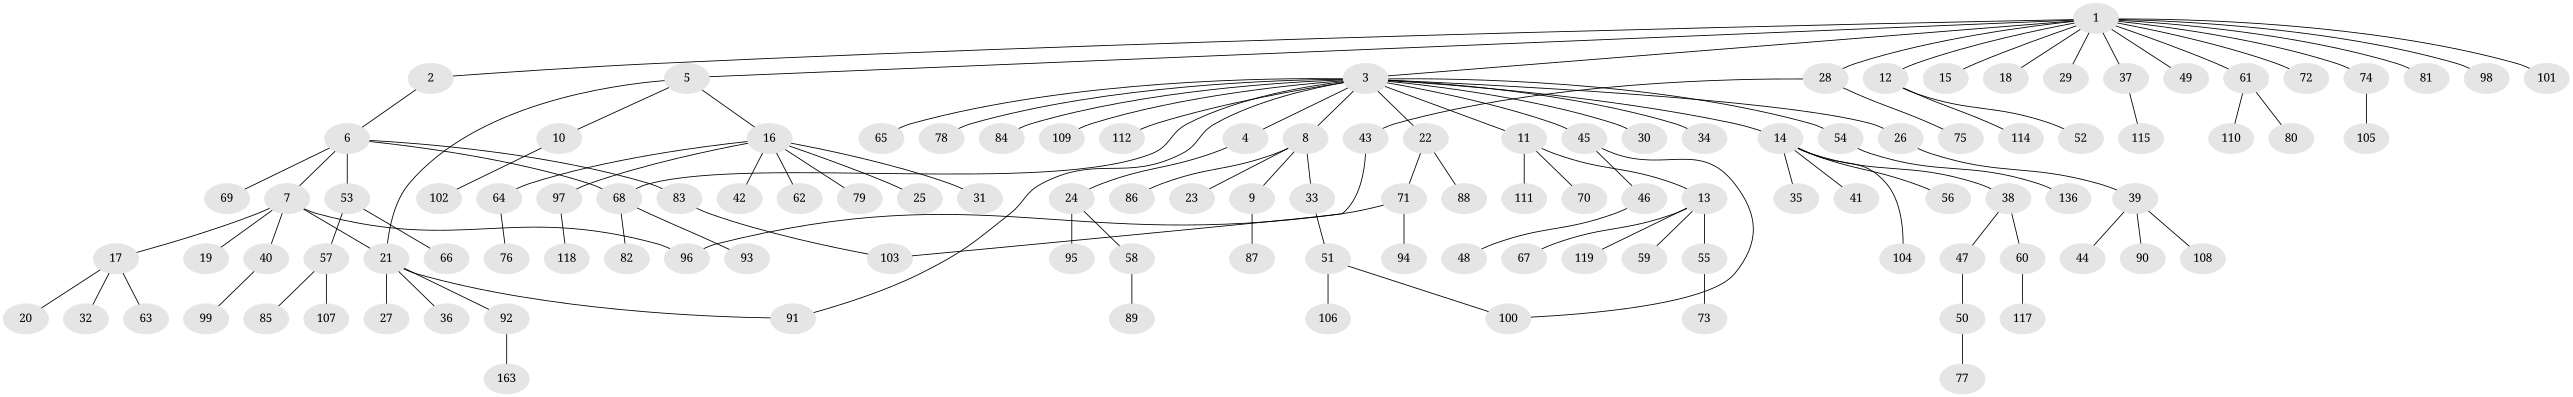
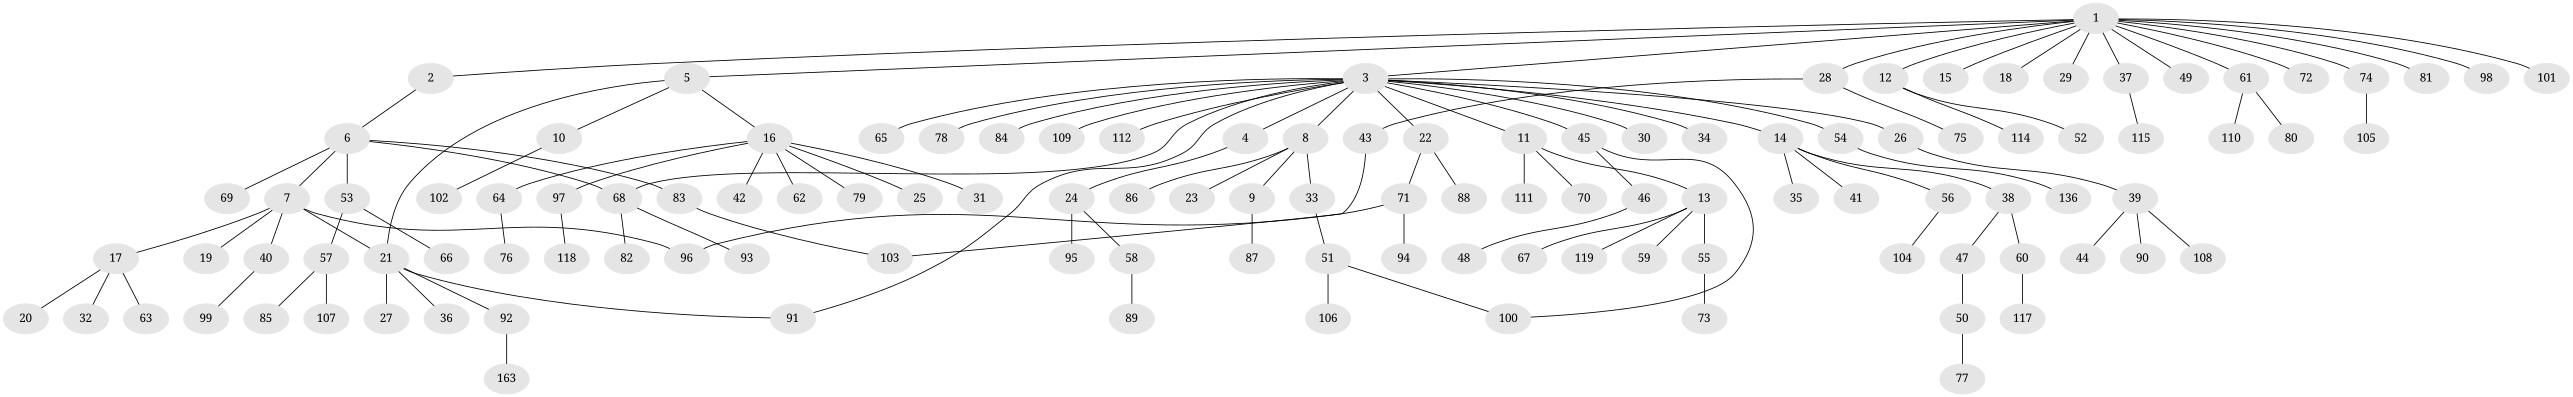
edge "14" -- "104": now "56" -- "104"
